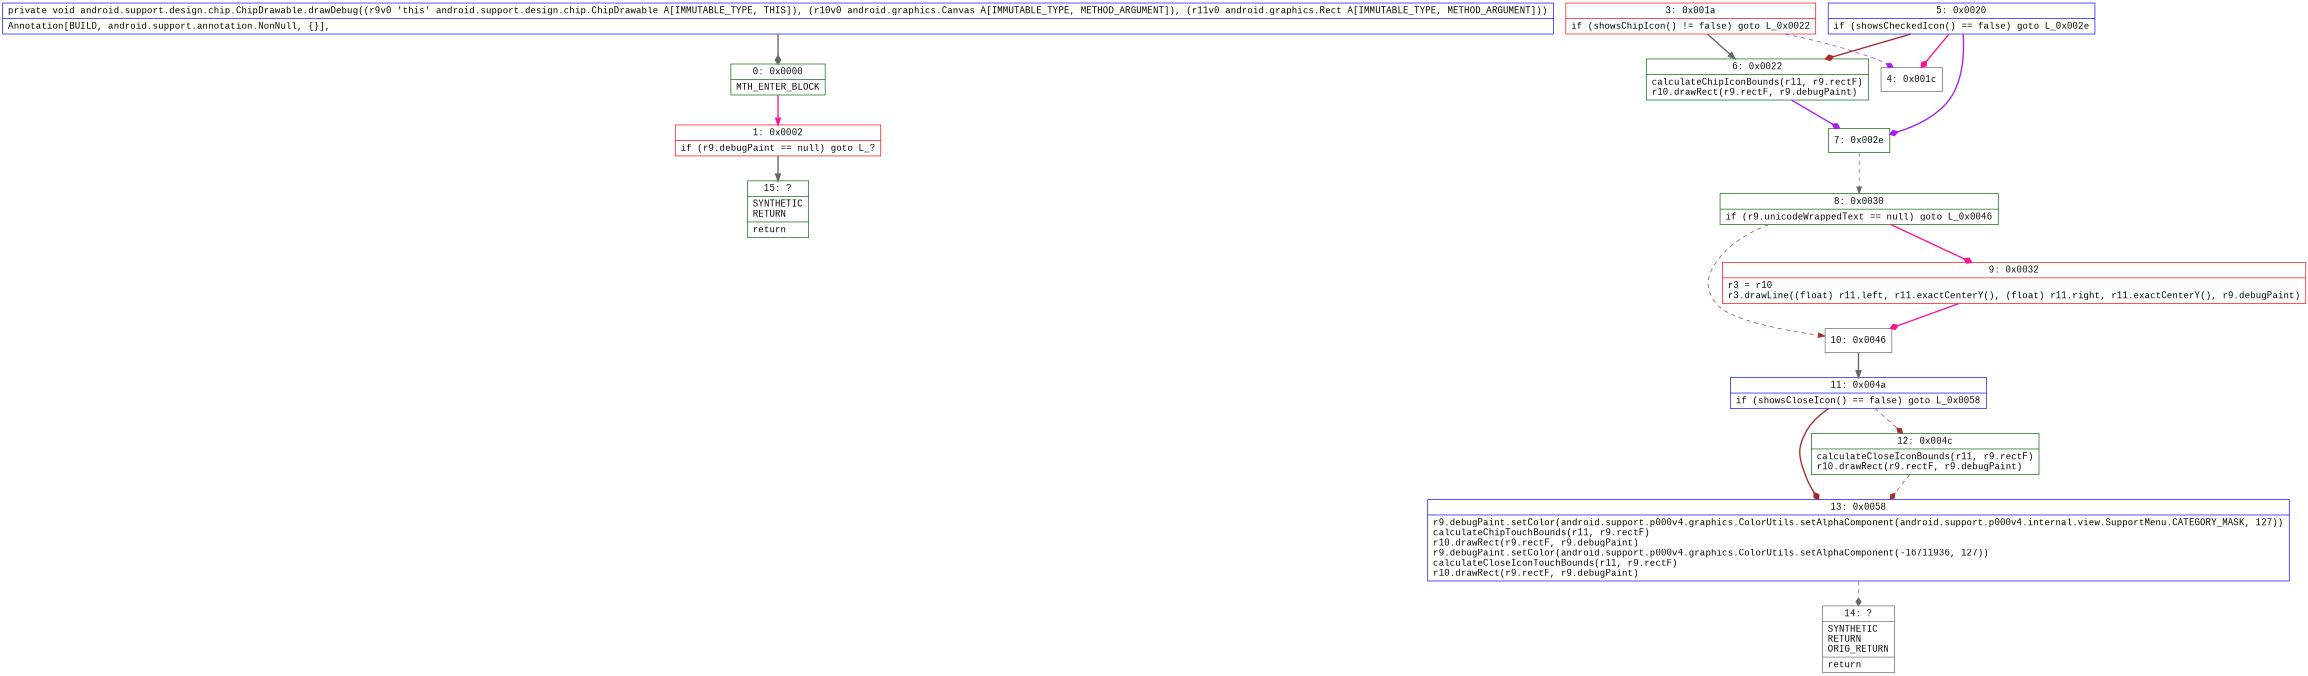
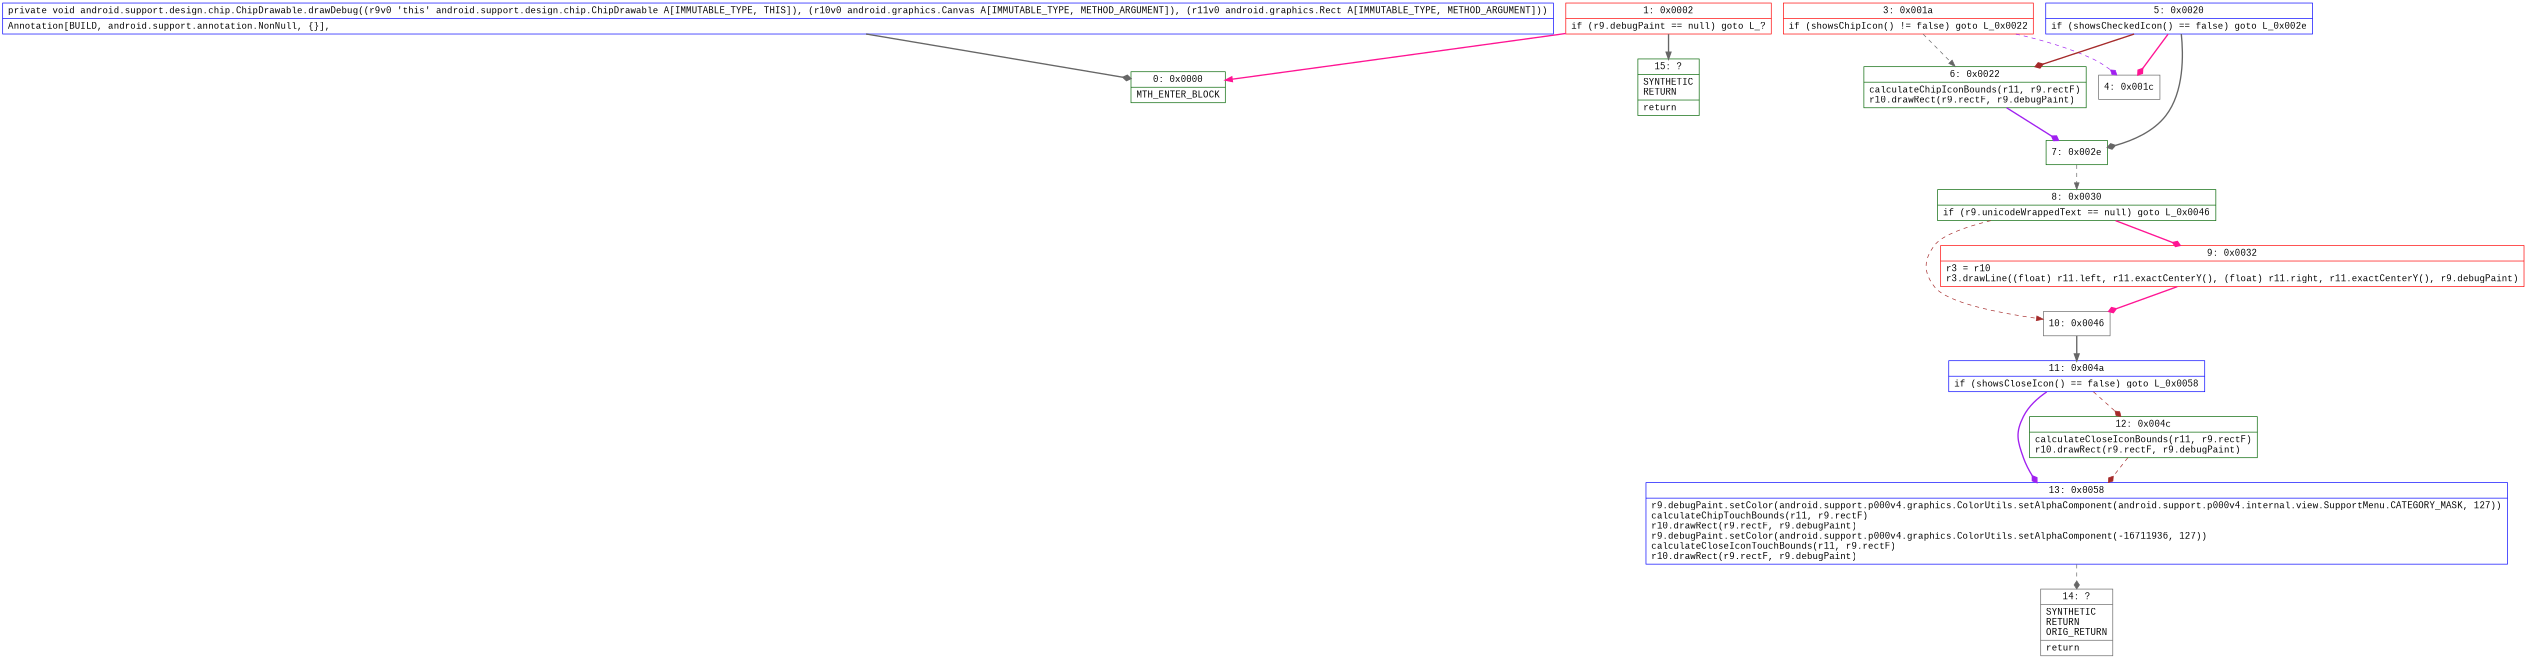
edge "3: 0x001a" -> "6: 0x0022": style bold -> dashed
edge "5: 0x0020" -> "7: 0x002e": color purple -> gray40
edge "0: 0x0000" -> "1: 0x0002": reversed
edge "11: 0x004a" -> "13: 0x0058": color brown -> purple
